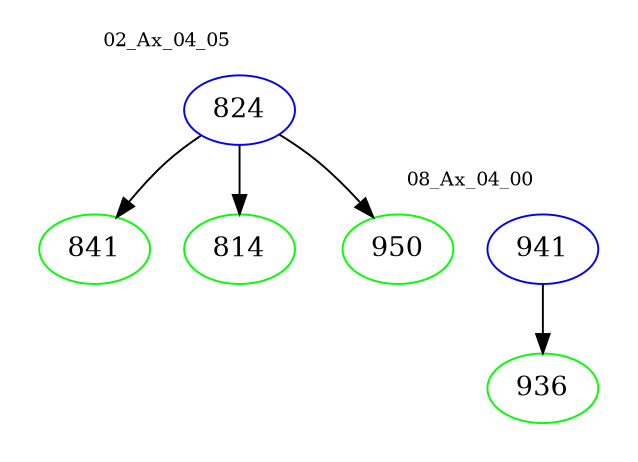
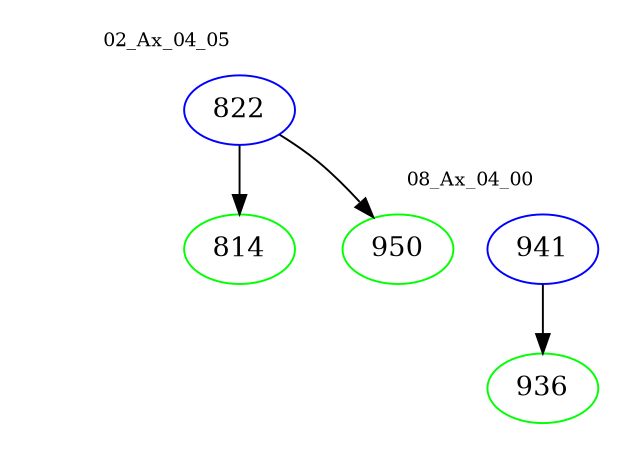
node "824": label "824" -> "822"
node "841": removed
